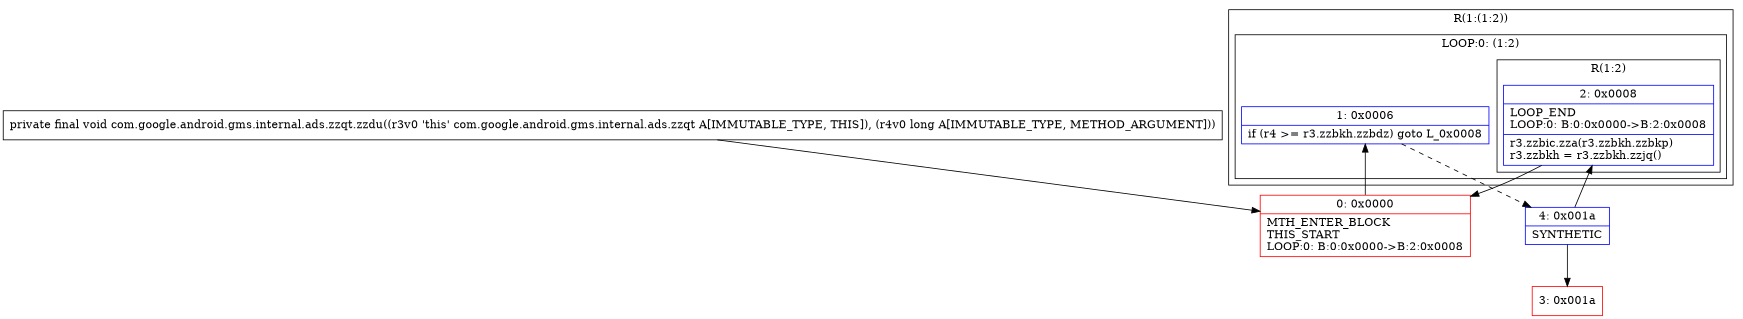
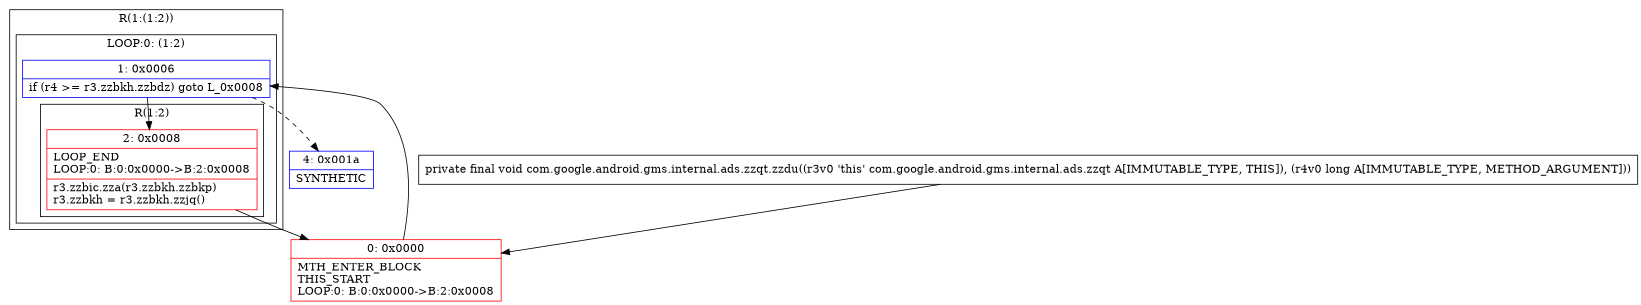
node "2: 0x0008": color blue -> red
edge "4: 0x001a" -> "2: 0x0008": now "1: 0x0006" -> "2: 0x0008"
node "3: 0x001a": removed
